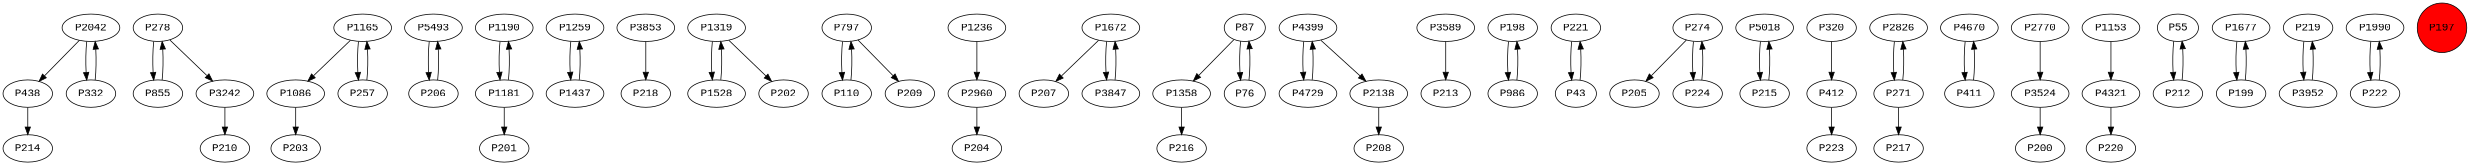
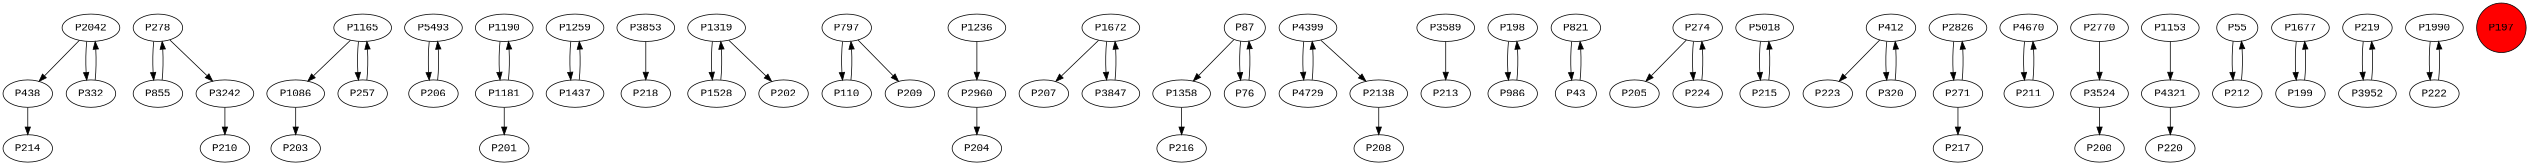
node "P221": label "P221" -> "P821"
edge "P412" -> "P320": added
node "P411": label "P411" -> "P211"
